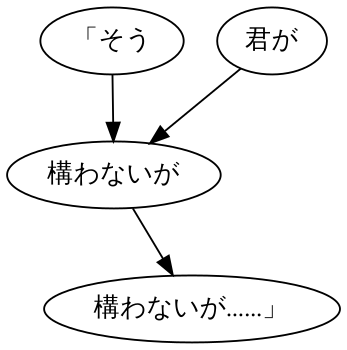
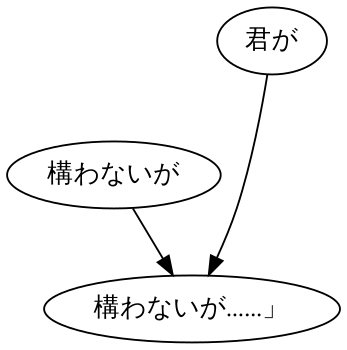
node "「そう": removed
edge "君が" -> "構わないが": now "君が" -> "構わないが……」"
